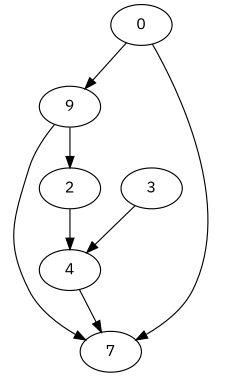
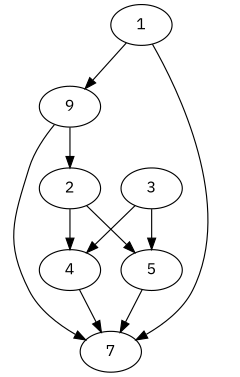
node "0": label "0" -> "1"
node "5": added
